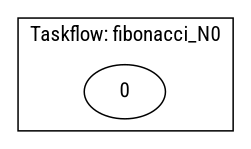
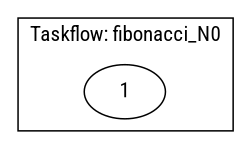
node "0": label "0" -> "1"
